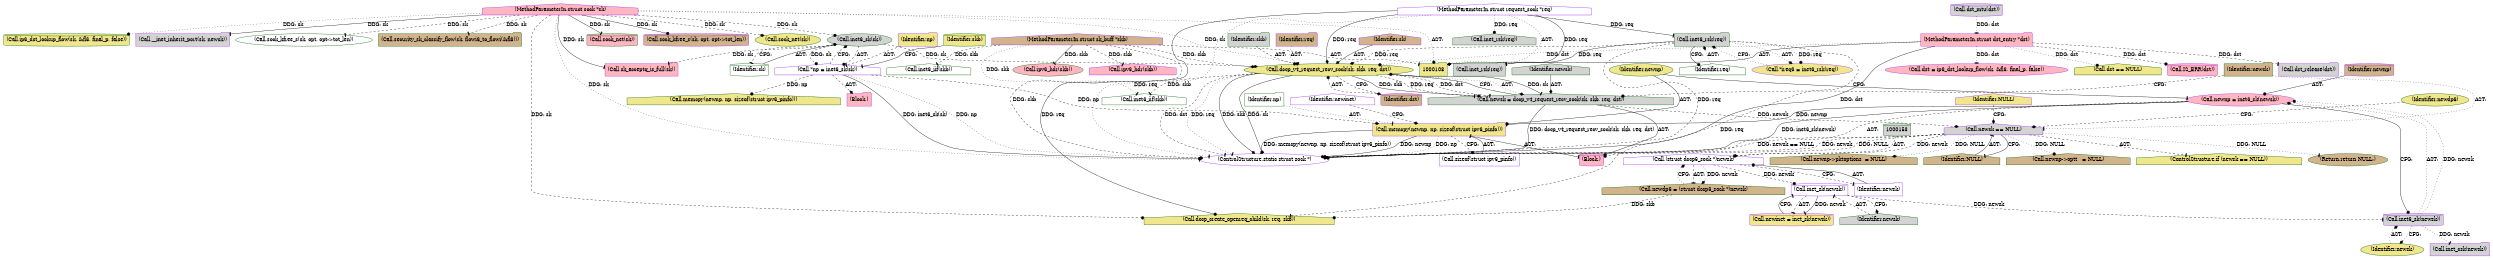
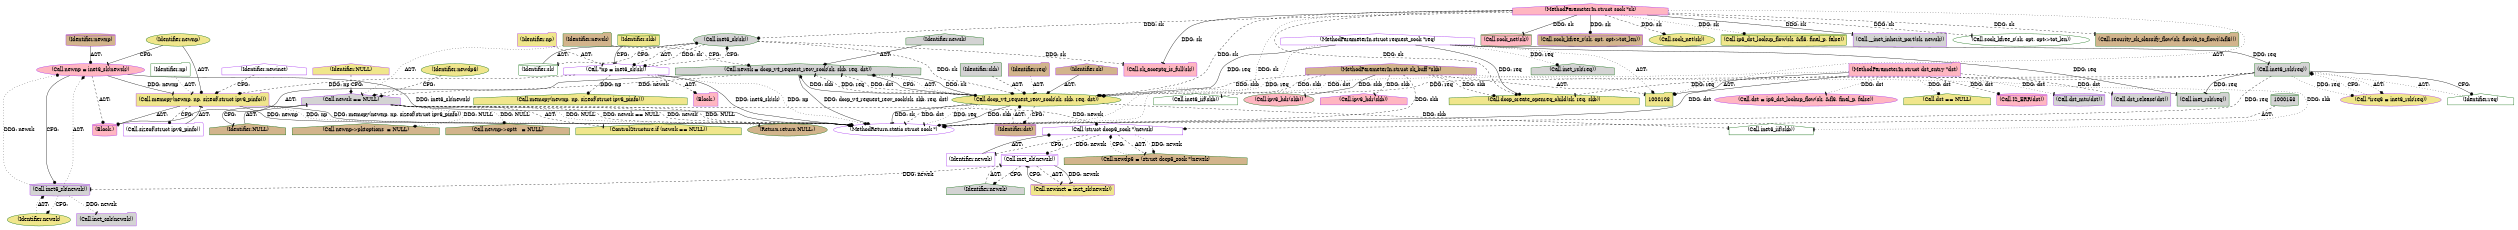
edge "(MethodParameterIn,struct sock *sk)" -> "(Call,dccp_v4_request_recv_sock(sk, skb, req, dst))": style dotted -> dashed
edge "(Call,dst_mtu(dst))" -> "(MethodParameterIn,struct dst_entry *dst)": reversed
node "(ControlStructure,static struct sock *)": label "(ControlStructure,static struct sock *)" -> "(MethodReturn,static struct sock *)"
edge "(Call,newdp6 = (struct dccp6_sock *)newsk)" -> "(Call,dccp_create_openreq_child(sk, req, skb))": now "(MethodParameterIn,struct sk_buff *skb)" -> "(Call,dccp_create_openreq_child(sk, req, skb))"
